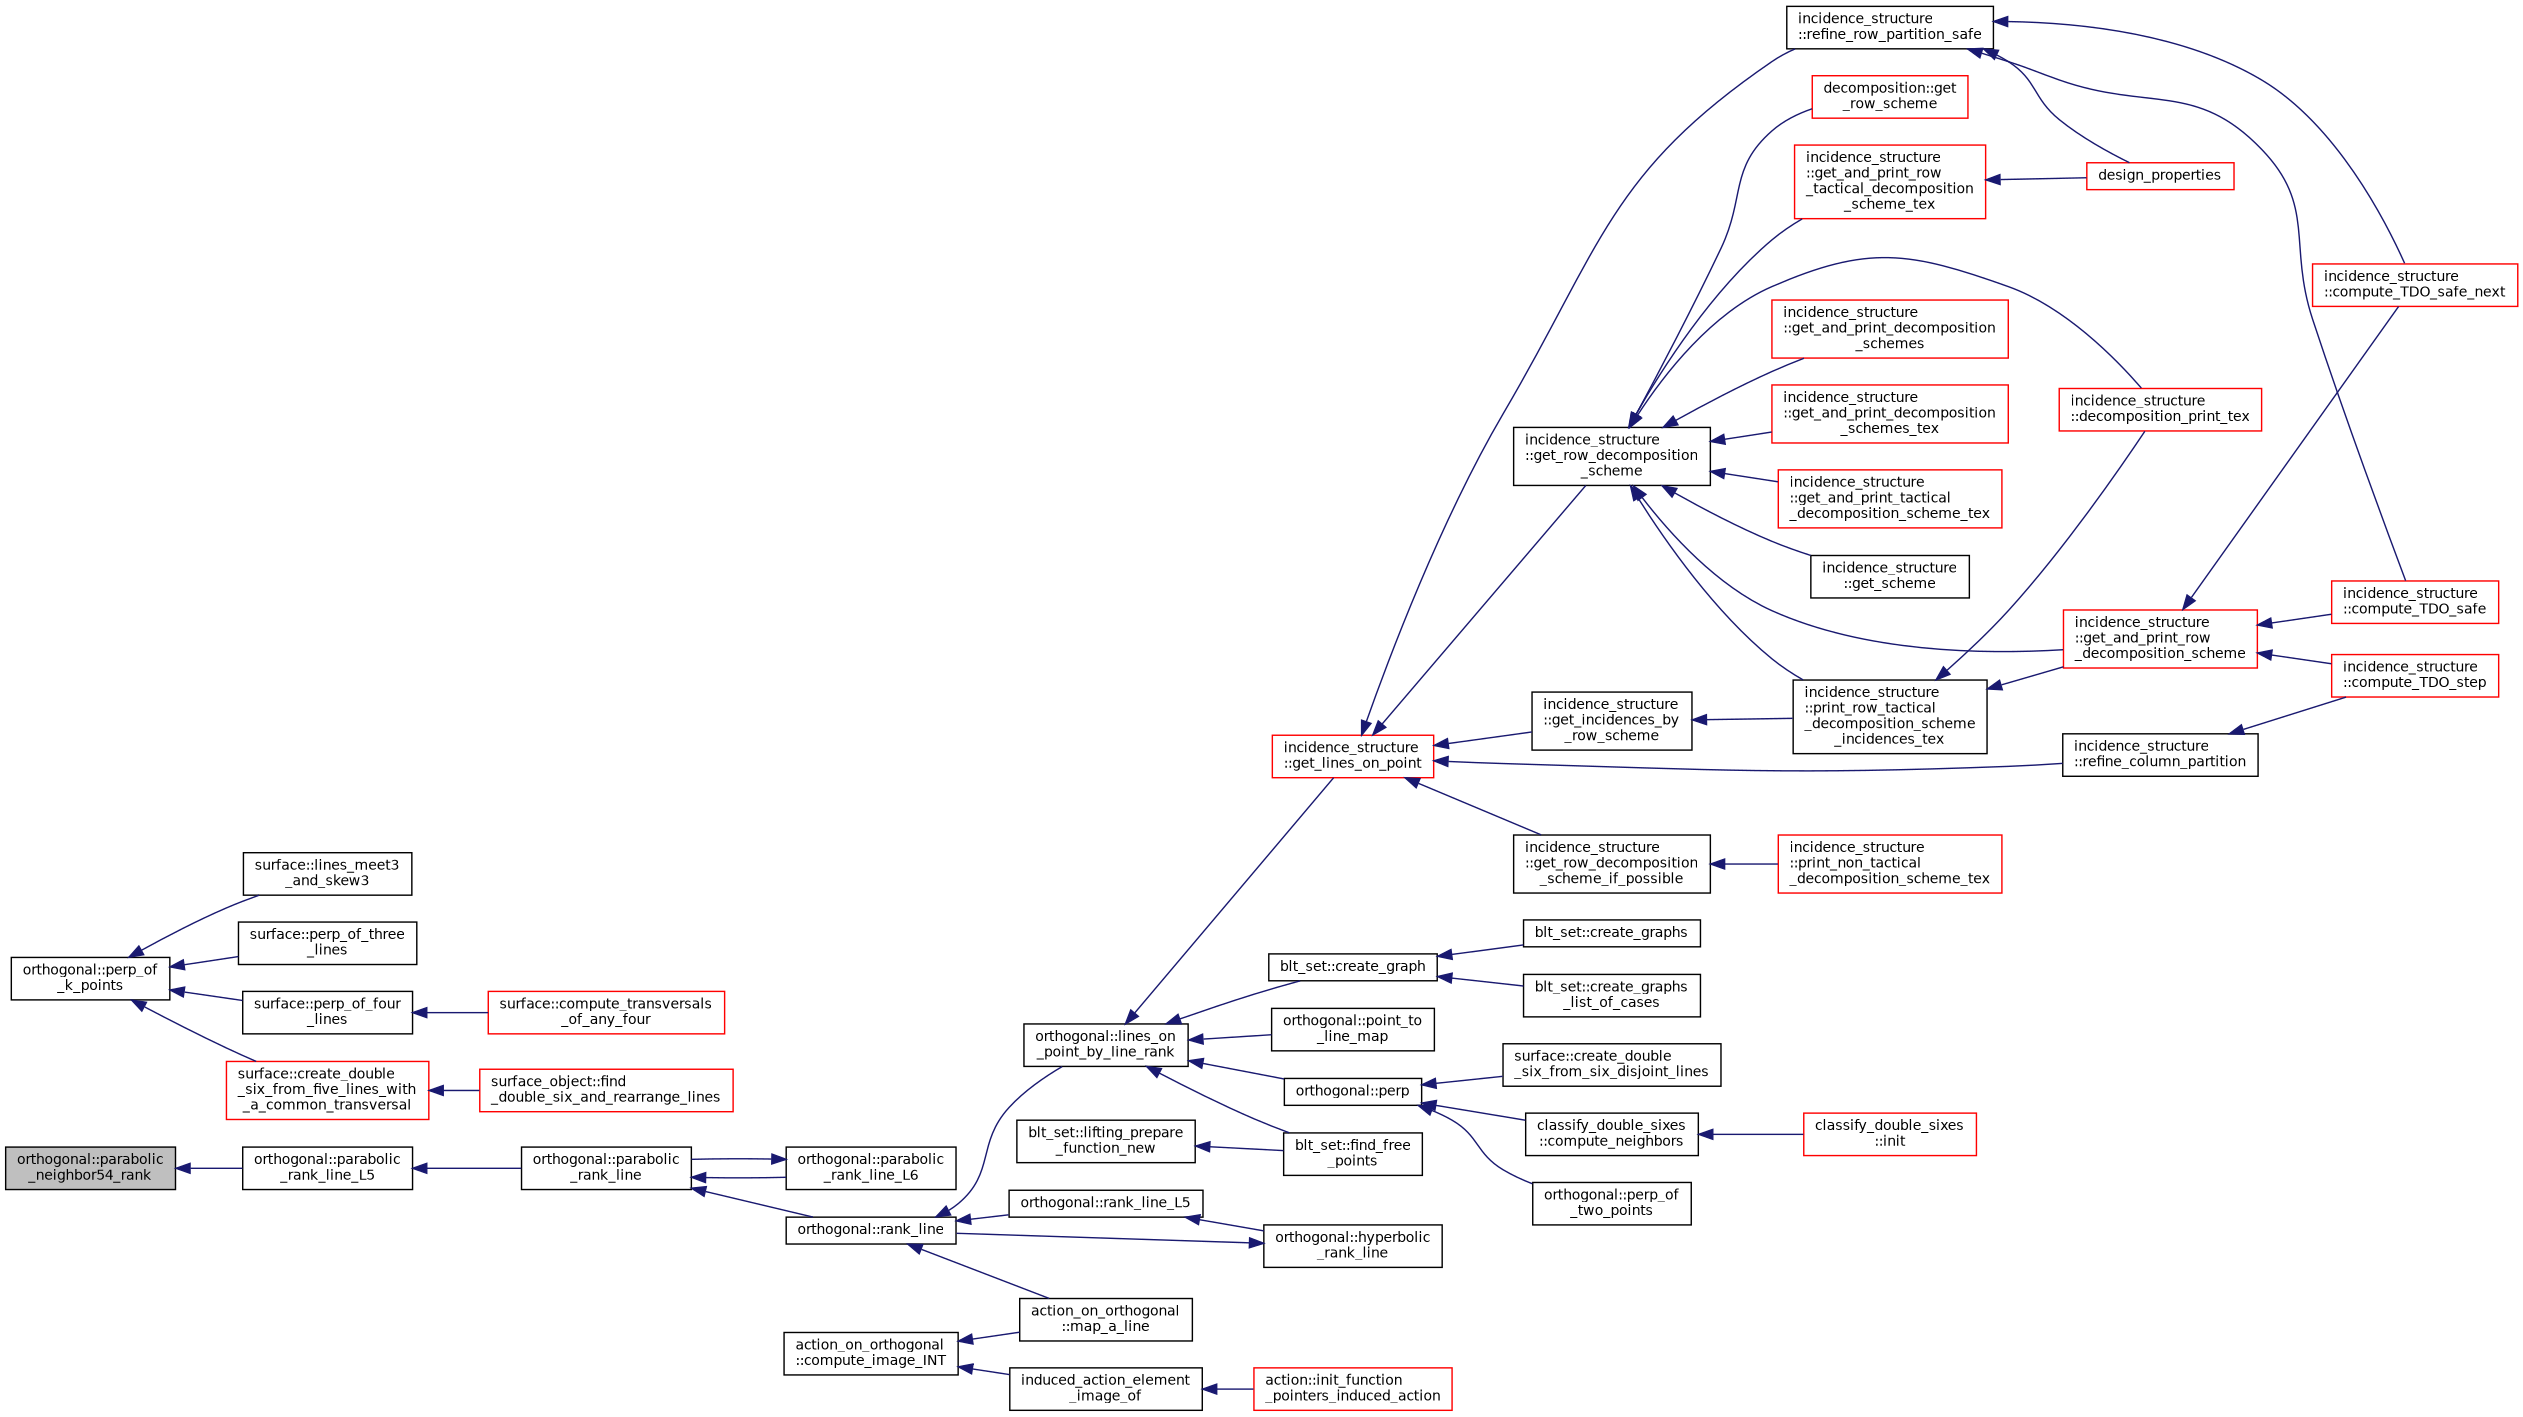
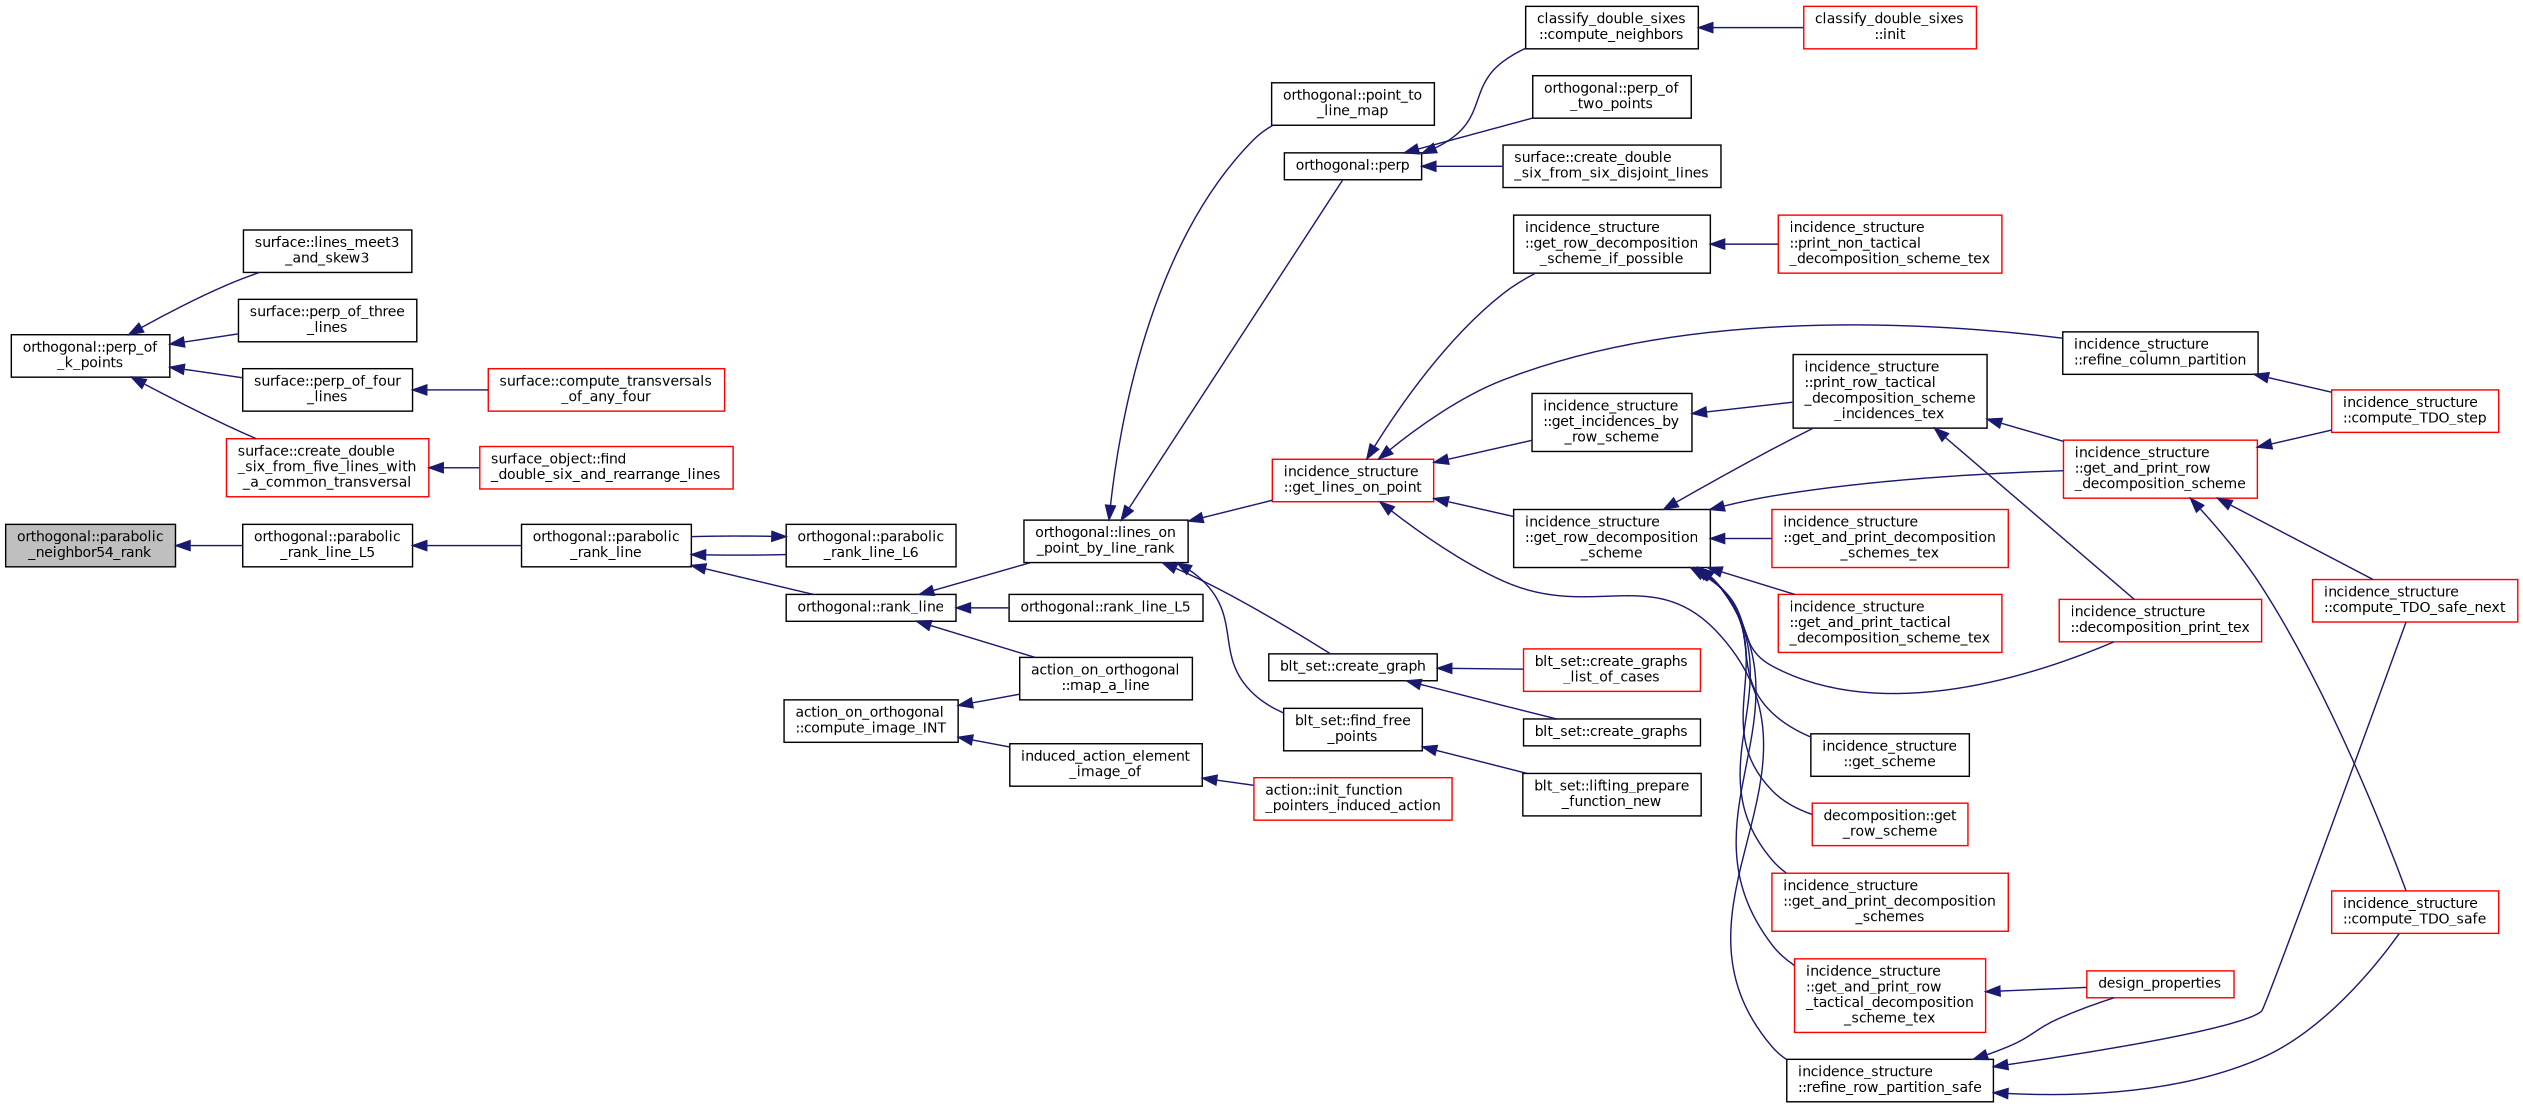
node "blt_set::create_graphs _list_of_cases": color black -> red
edge "blt_set::find_free _points" -> "blt_set::lifting_prepare _function_new": reversed
node "orthogonal::hyperbolic _rank_line": removed
